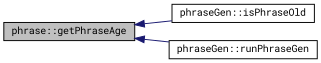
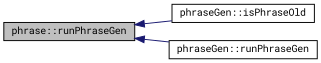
node "phrase::getPhraseAge": label "phrase::getPhraseAge" -> "phrase::runPhraseGen"
